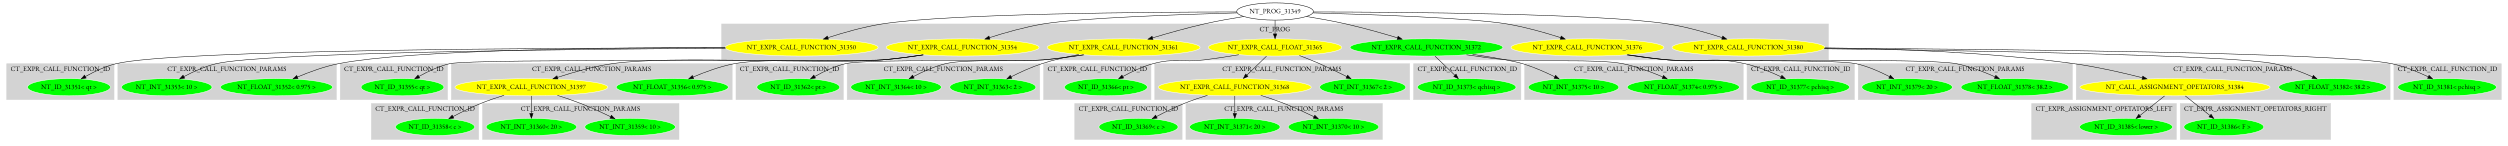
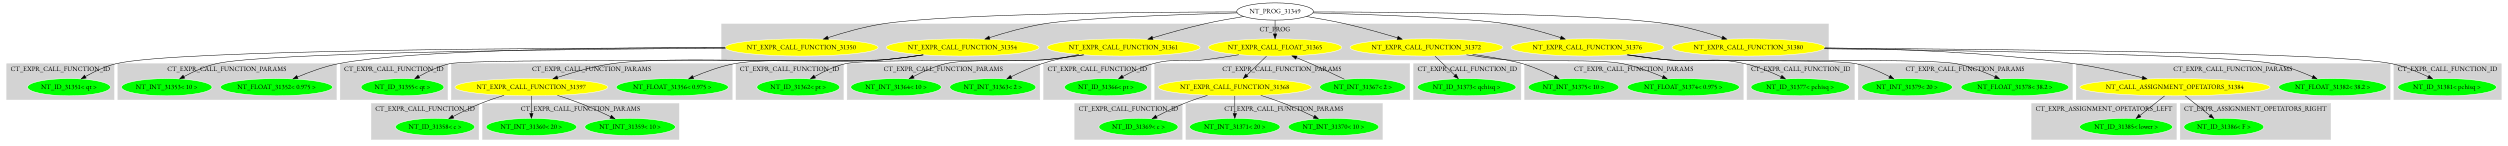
node "NT_EXPR_CALL_FUNCTION_31372": fillcolor green -> yellow
edge "NT_EXPR_CALL_FLOAT_31365" -> "NT_INT_31367< 2 >": reversed
